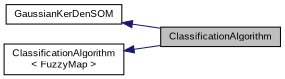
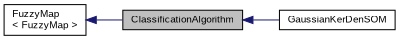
edge "ClassificationAlgorithm" -> "GaussianKerDenSOM": reversed
node "ClassificationAlgorithm < FuzzyMap >": label "ClassificationAlgorithm < FuzzyMap >" -> "FuzzyMap < FuzzyMap >"
